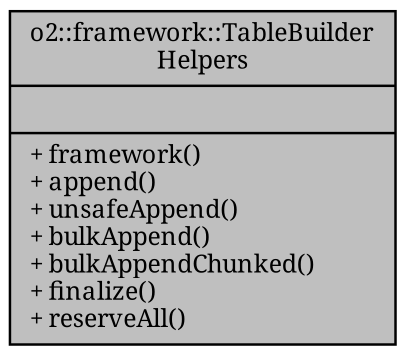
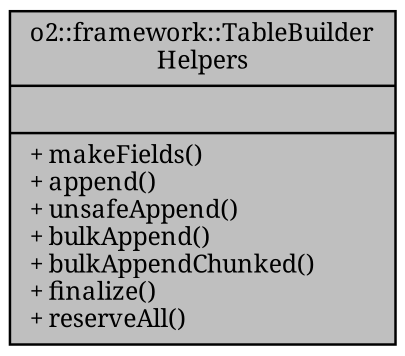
node "o2::framework::TableBuilder": text "+ framework()" -> "+ makeFields()"
